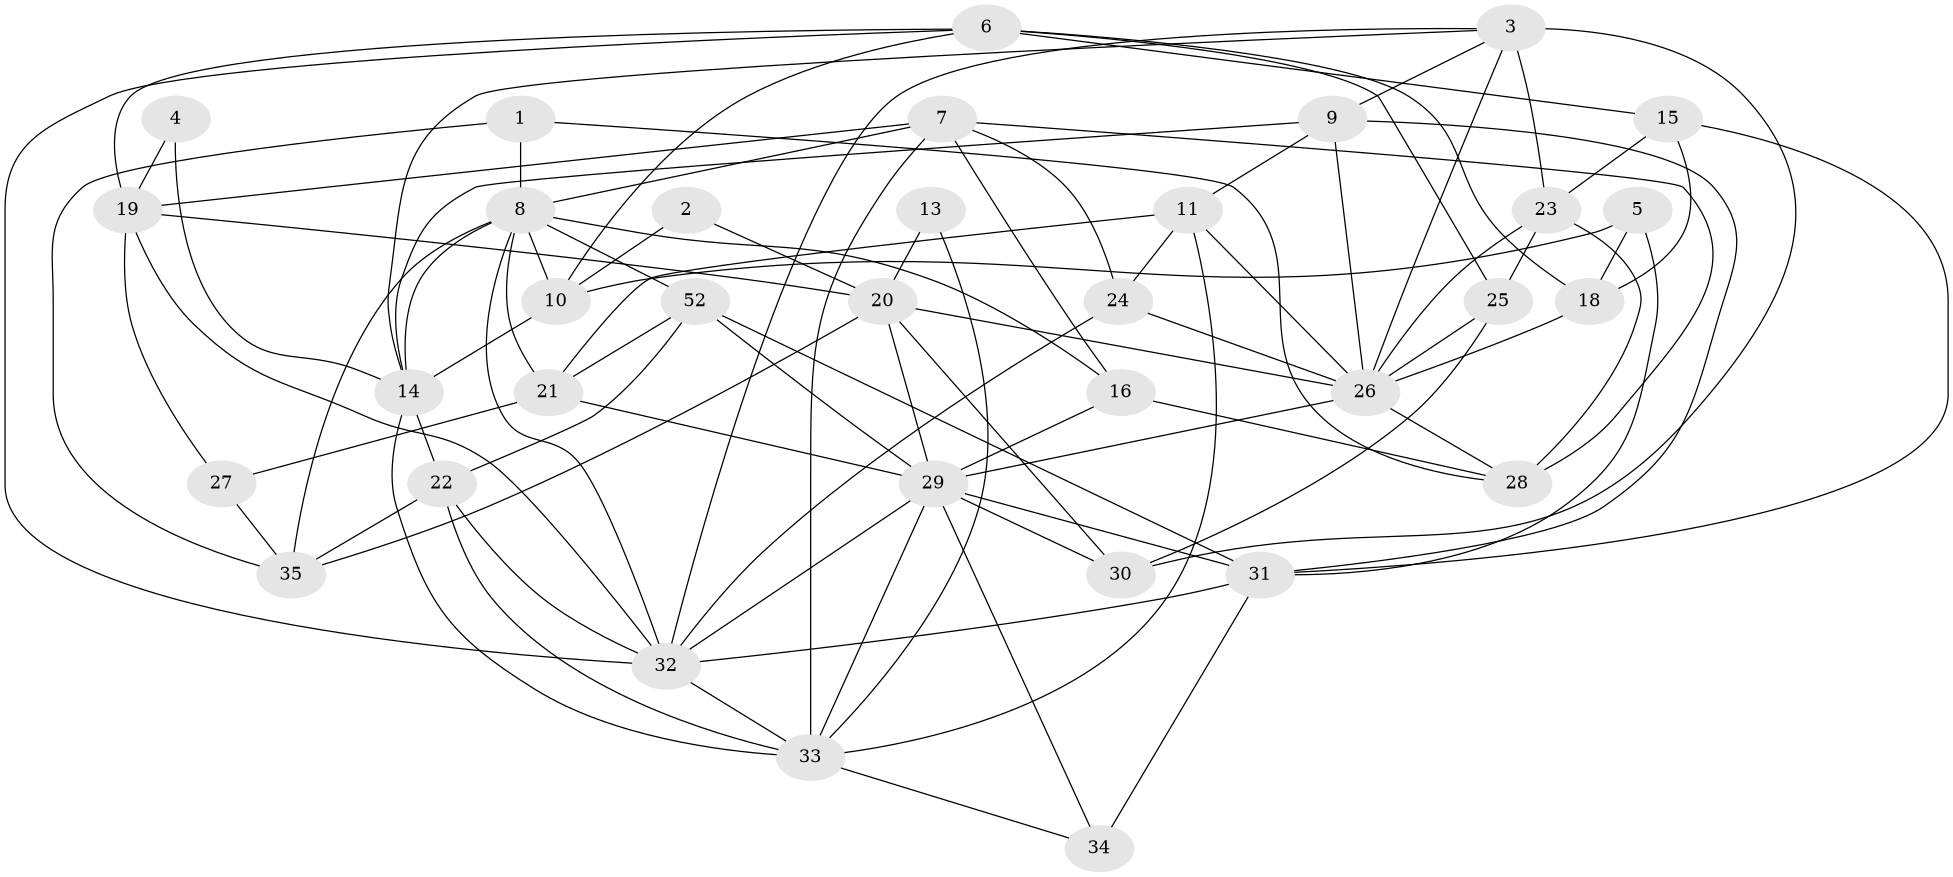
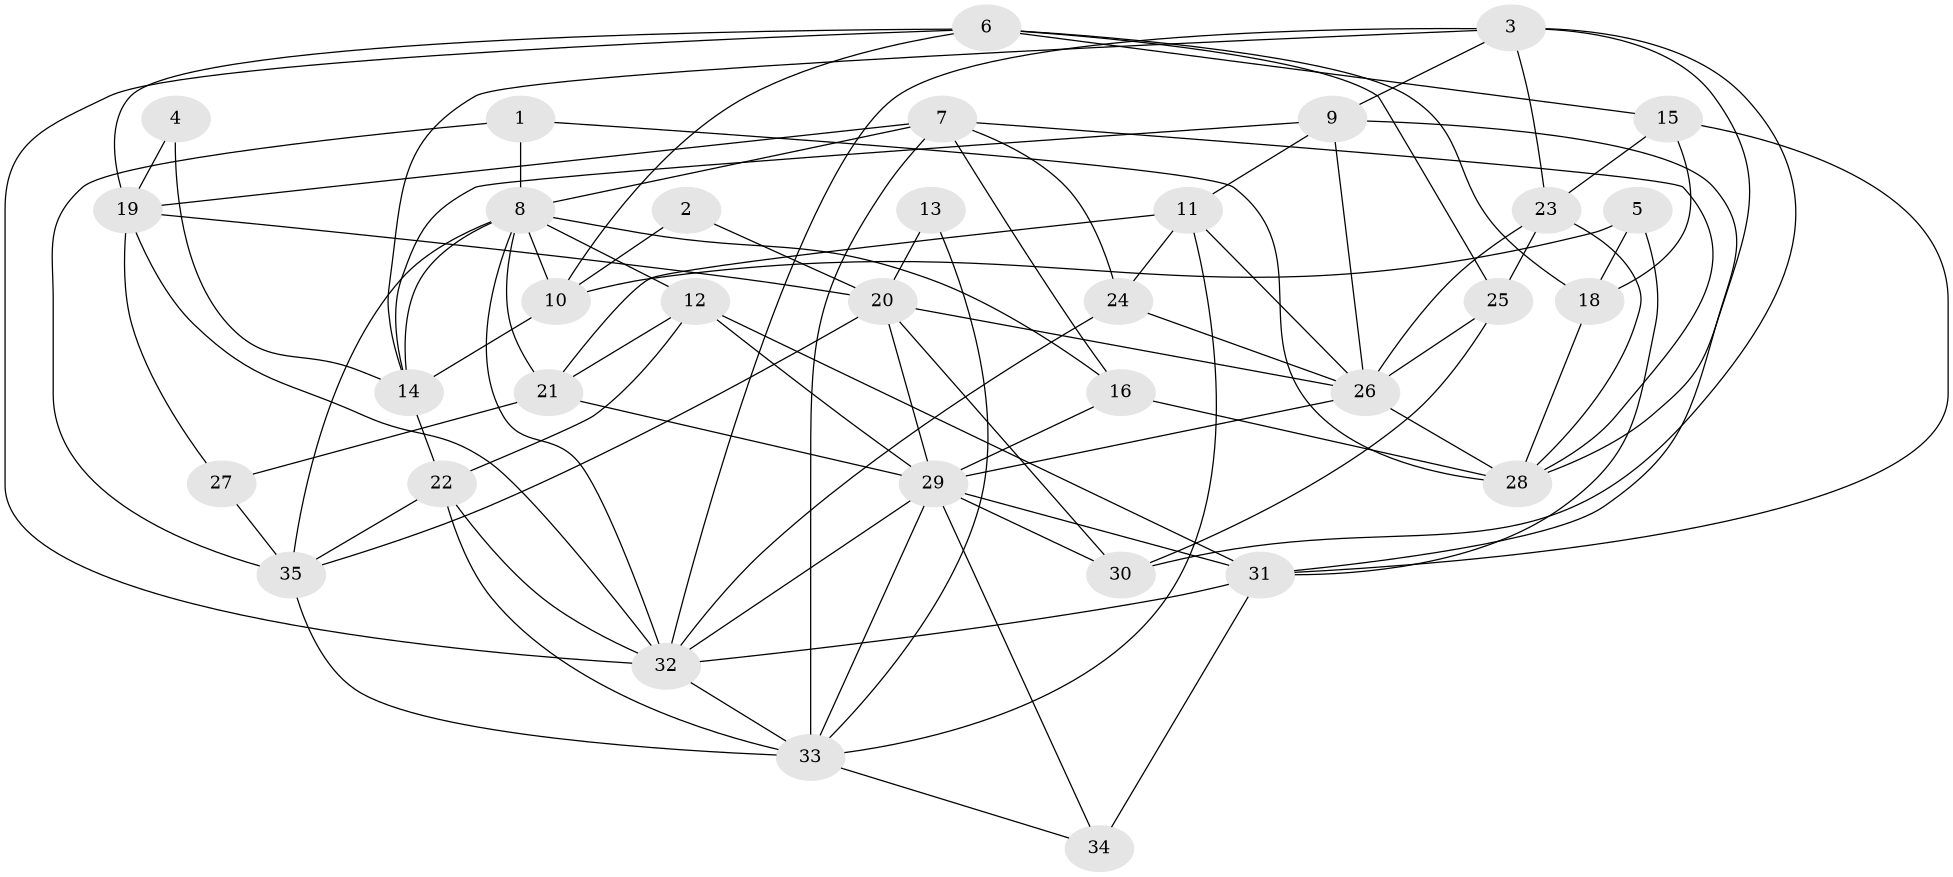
edge "3" -- "26": now "3" -- "28"
node "52": label "52" -> "12"
edge "18" -- "26": now "18" -- "28"
edge "14" -- "33": now "35" -- "33"
